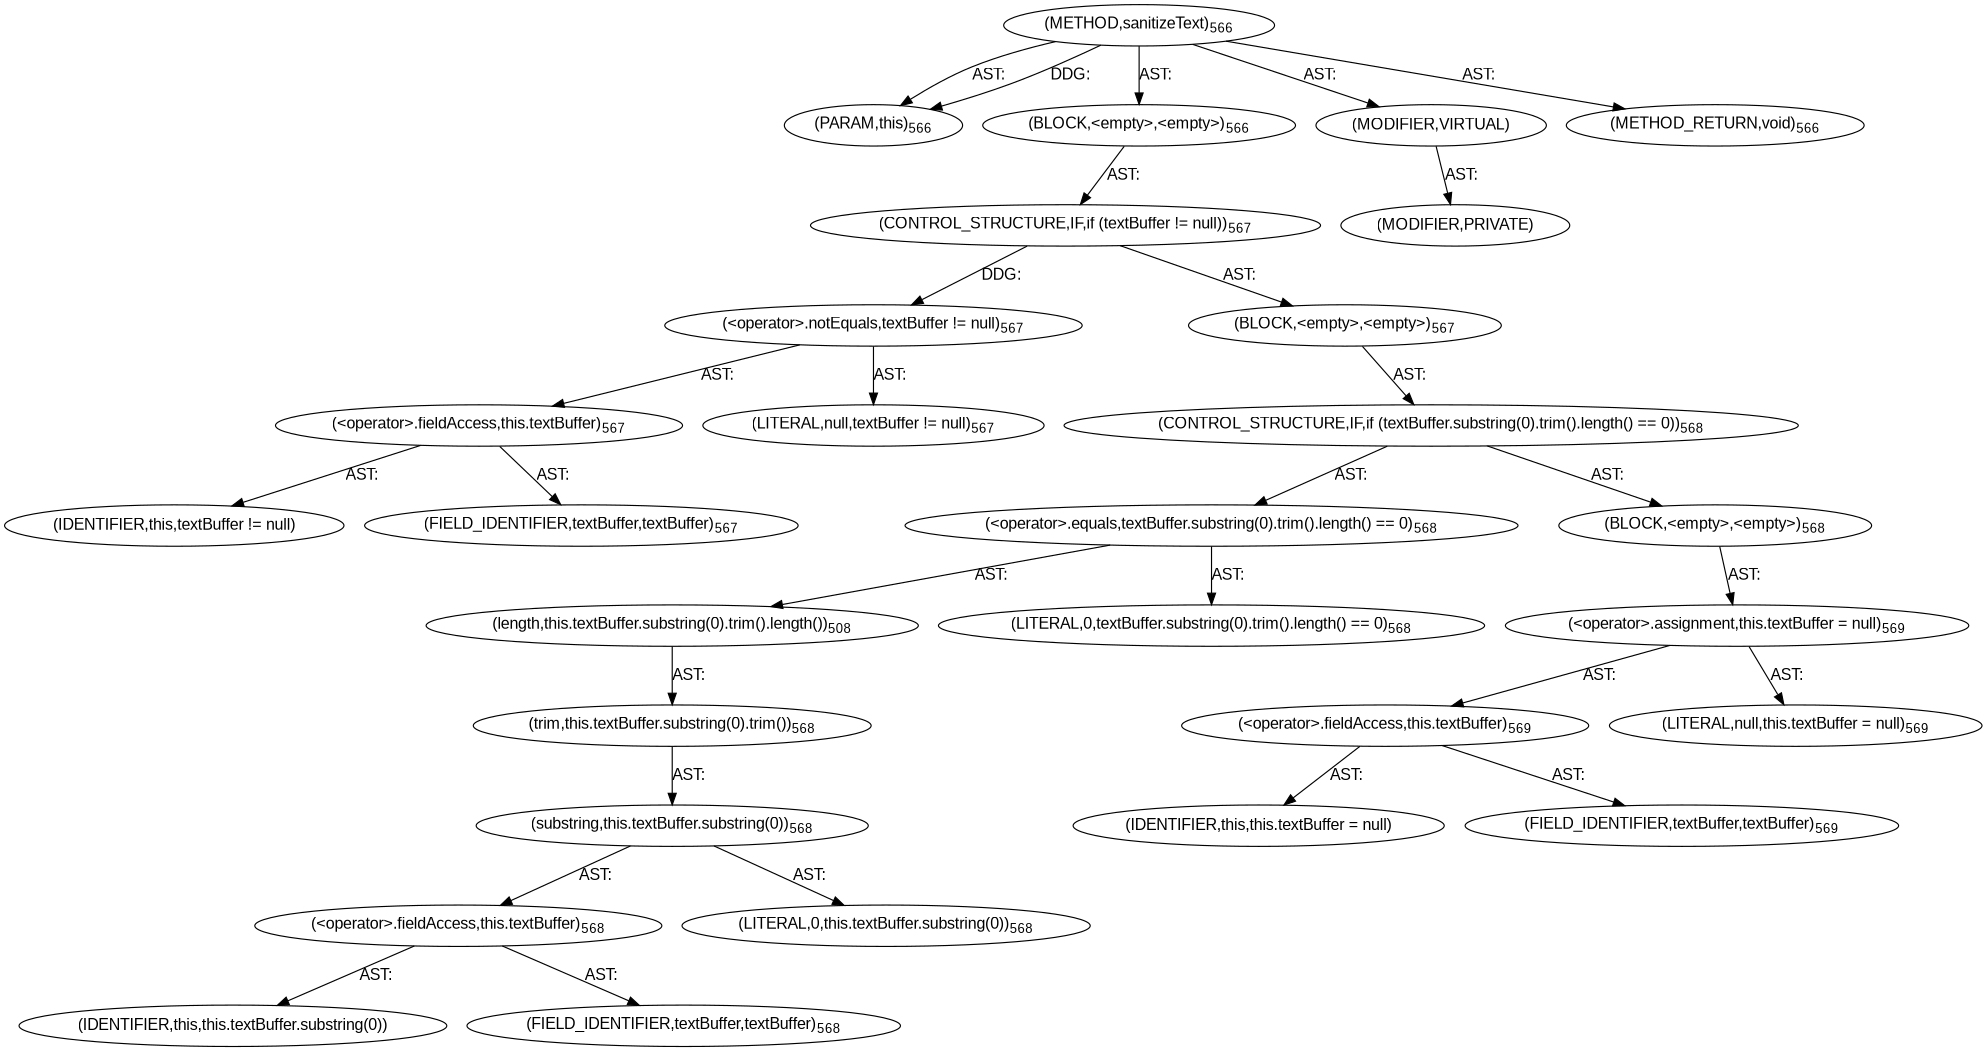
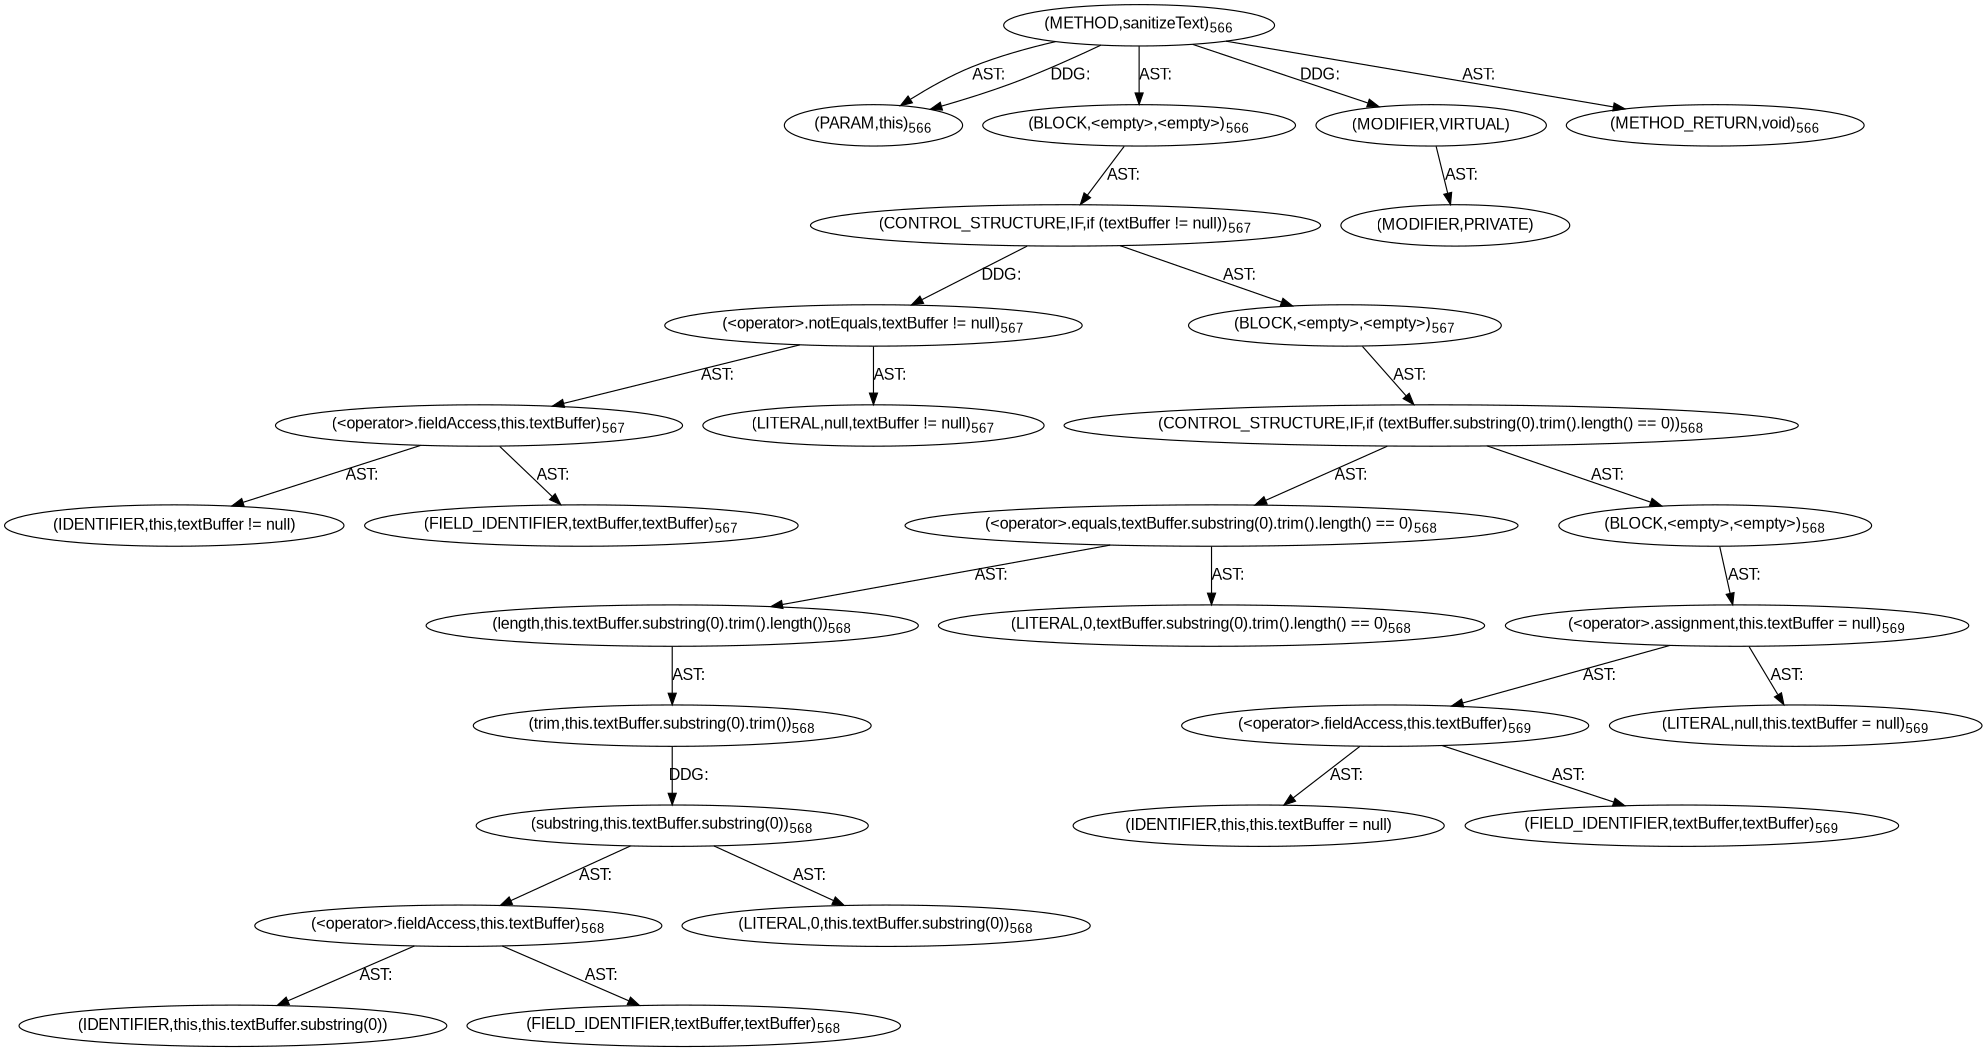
edge "(METHOD,sanitizeText)" -> "(MODIFIER,VIRTUAL)": label "AST: " -> "DDG: "
node "(length,this.textBuffer.substring(0).trim().length())": text "508" -> "568"
edge "(trim,this.textBuffer.substring(0).trim())" -> "(substring,this.textBuffer.substring(0))": label "AST: " -> "DDG: "
